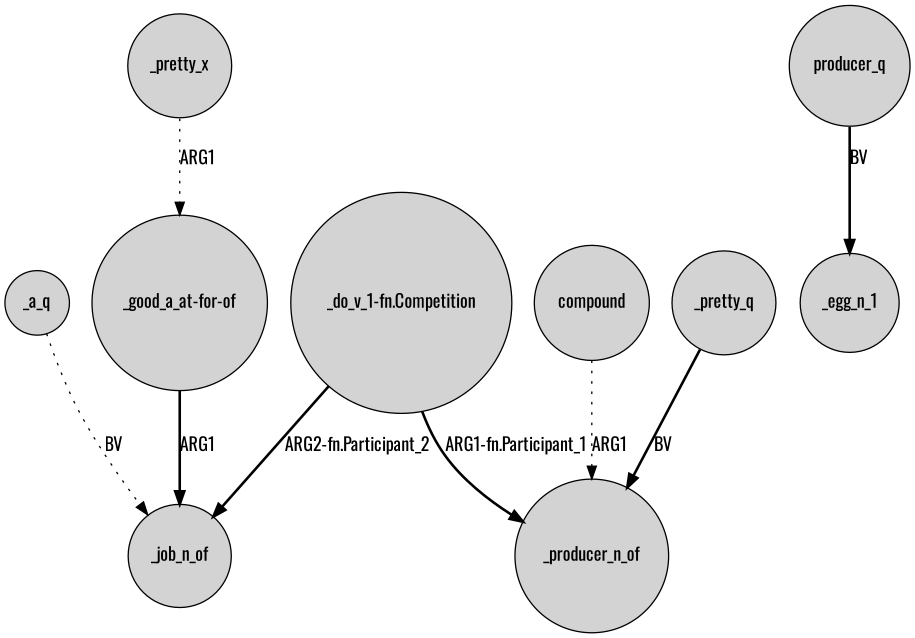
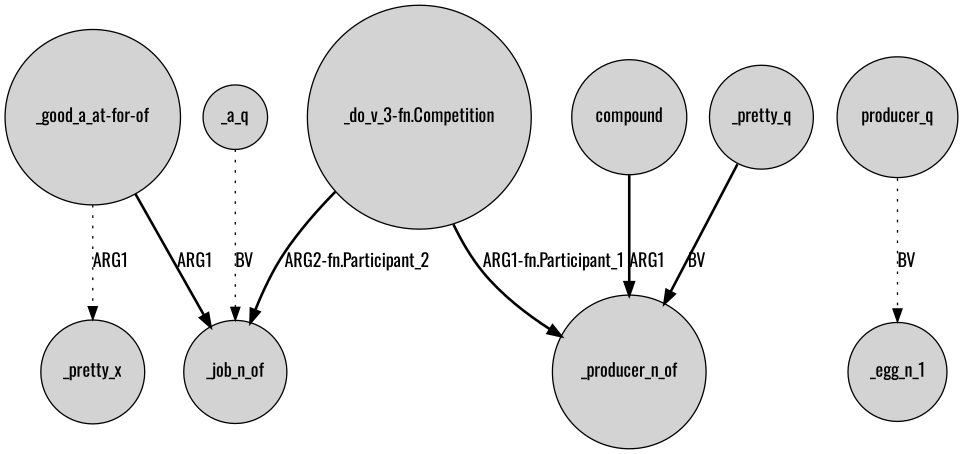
edge "_pretty_x" -> "_good_a_at-for-of": reversed
edge "producer_q" -> "_egg_n_1": style bold -> dotted
node "_do_v_1-fn.Competition": label "_do_v_1-fn.Competition" -> "_do_v_3-fn.Competition"
edge "compound" -> "_producer_n_of": style dotted -> bold
